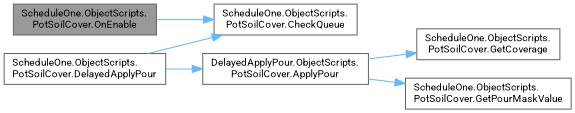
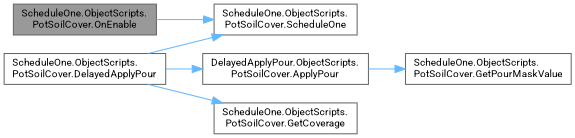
node "ScheduleOne.ObjectScripts. PotSoilCover.CheckQueue": label "ScheduleOne.ObjectScripts. PotSoilCover.CheckQueue" -> "ScheduleOne.ObjectScripts. PotSoilCover.ScheduleOne"
edge "DelayedApplyPour.ObjectScripts. PotSoilCover.ApplyPour" -> "ScheduleOne.ObjectScripts. PotSoilCover.GetCoverage": now "ScheduleOne.ObjectScripts. PotSoilCover.DelayedApplyPour" -> "ScheduleOne.ObjectScripts. PotSoilCover.GetCoverage"
